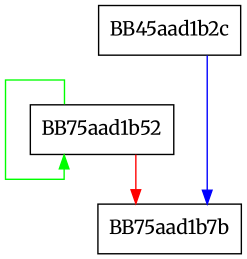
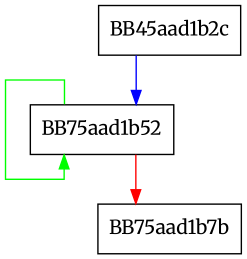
edge "BB45aad1b2c" -> "BB75aad1b7b": now "BB45aad1b2c" -> "BB75aad1b52"
